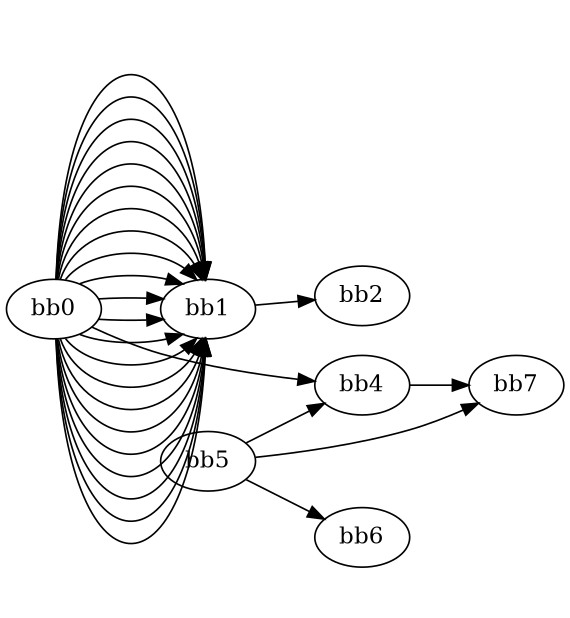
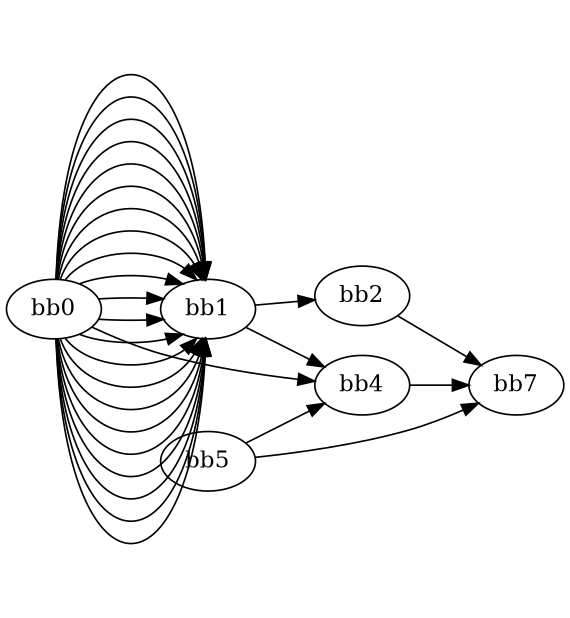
edge "bb2" -> "bb7": added
edge "bb1" -> "bb4": added
node "bb6": removed
